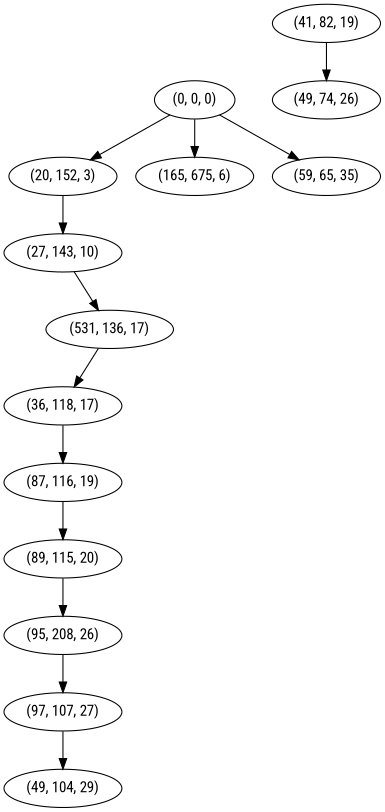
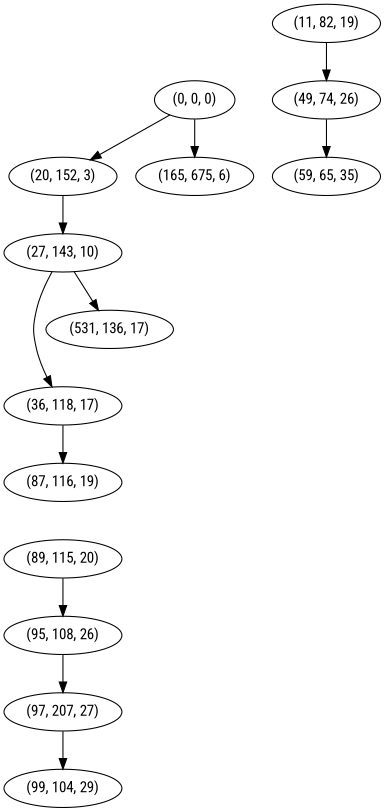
node "(41, 82, 19)": label "(41, 82, 19)" -> "(11, 82, 19)"
edge "(0, 0, 0)" -> "(59, 65, 35)": now "(49, 74, 26)" -> "(59, 65, 35)"
edge "(531, 136, 17)" -> "(36, 118, 17)": now "(27, 143, 10)" -> "(36, 118, 17)"
edge "(87, 116, 19)" -> "(89, 115, 20)": removed
node "(95, 208, 26)": label "(95, 208, 26)" -> "(95, 108, 26)"
node "(97, 107, 27)": label "(97, 107, 27)" -> "(97, 207, 27)"
node "(49, 104, 29)": label "(49, 104, 29)" -> "(99, 104, 29)"
